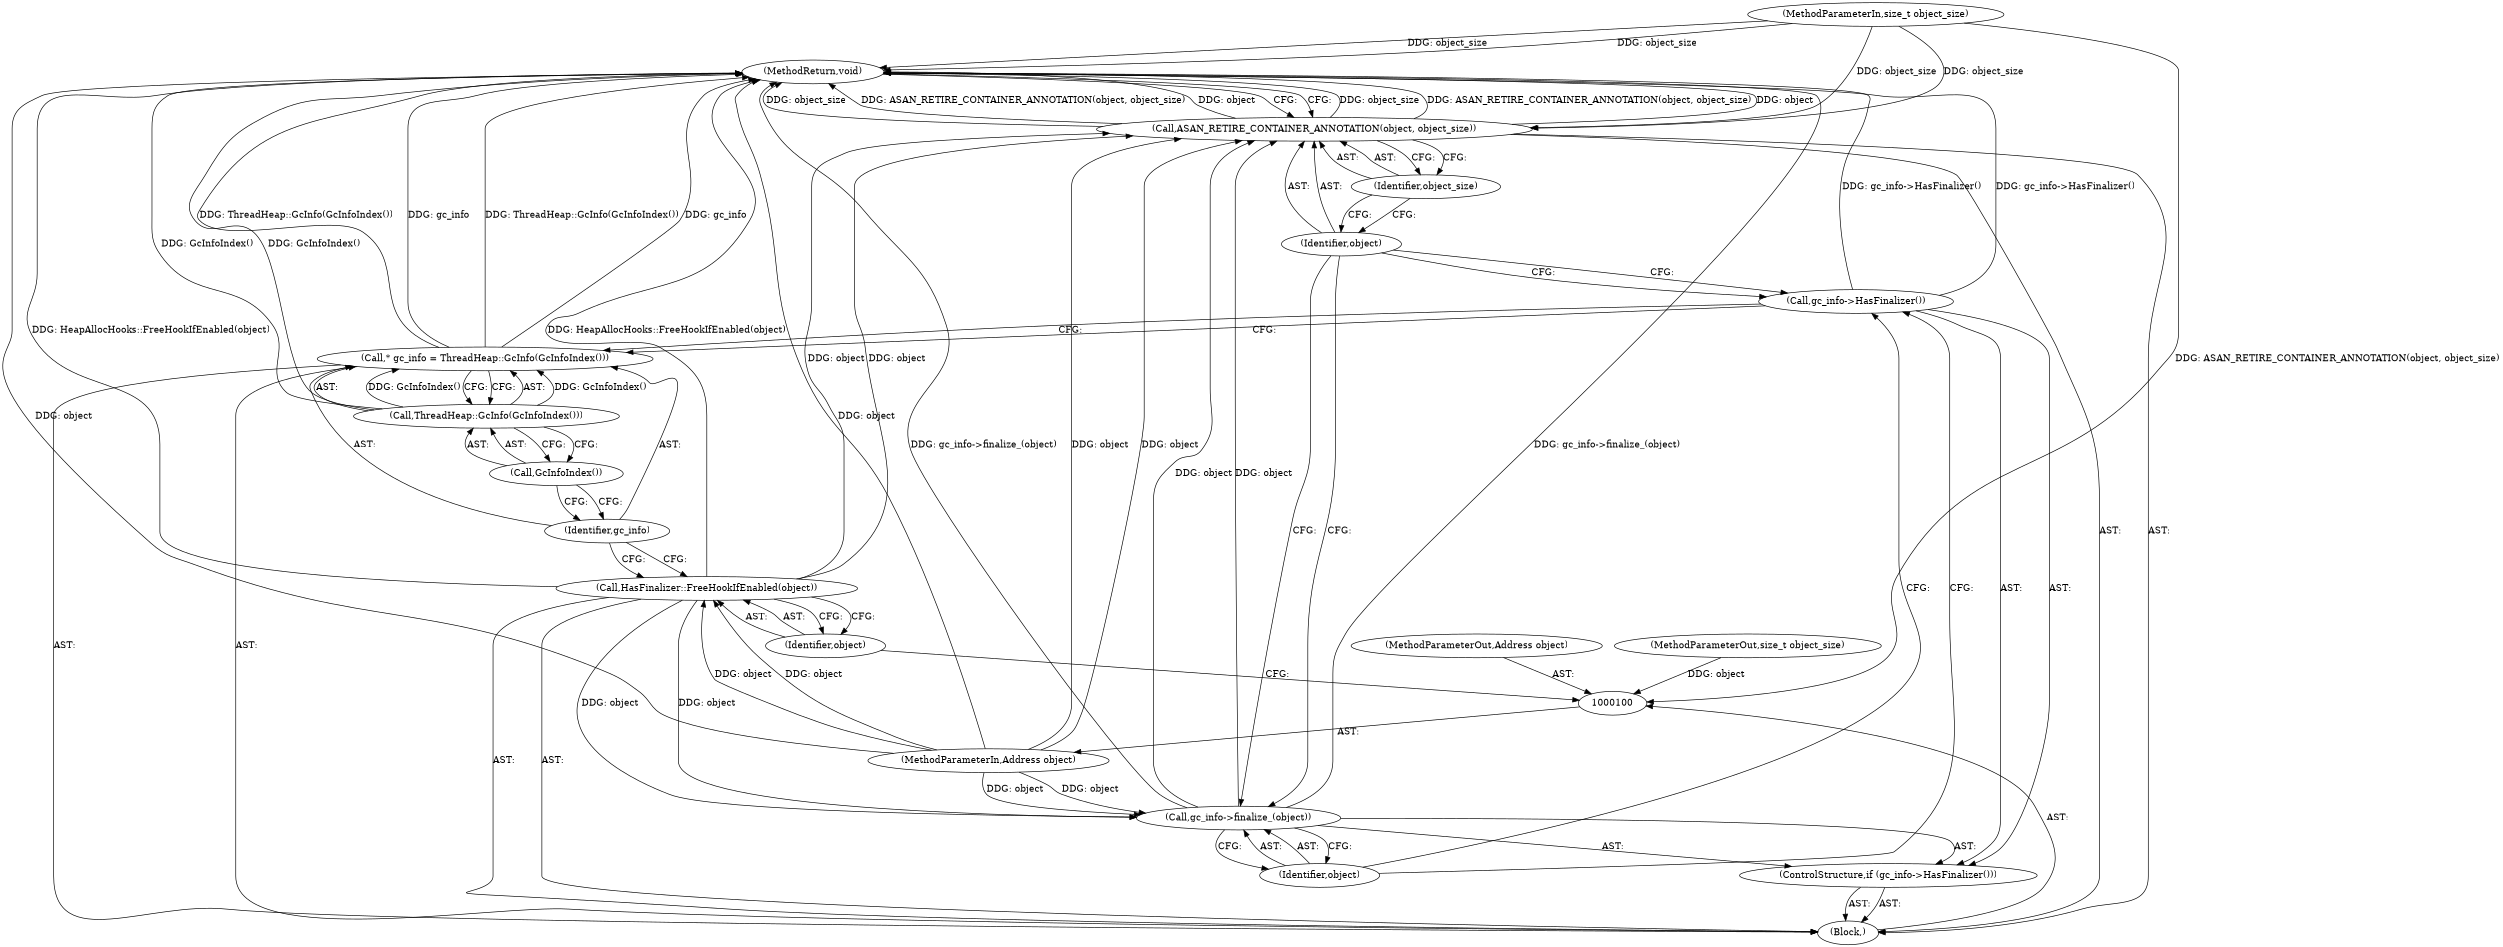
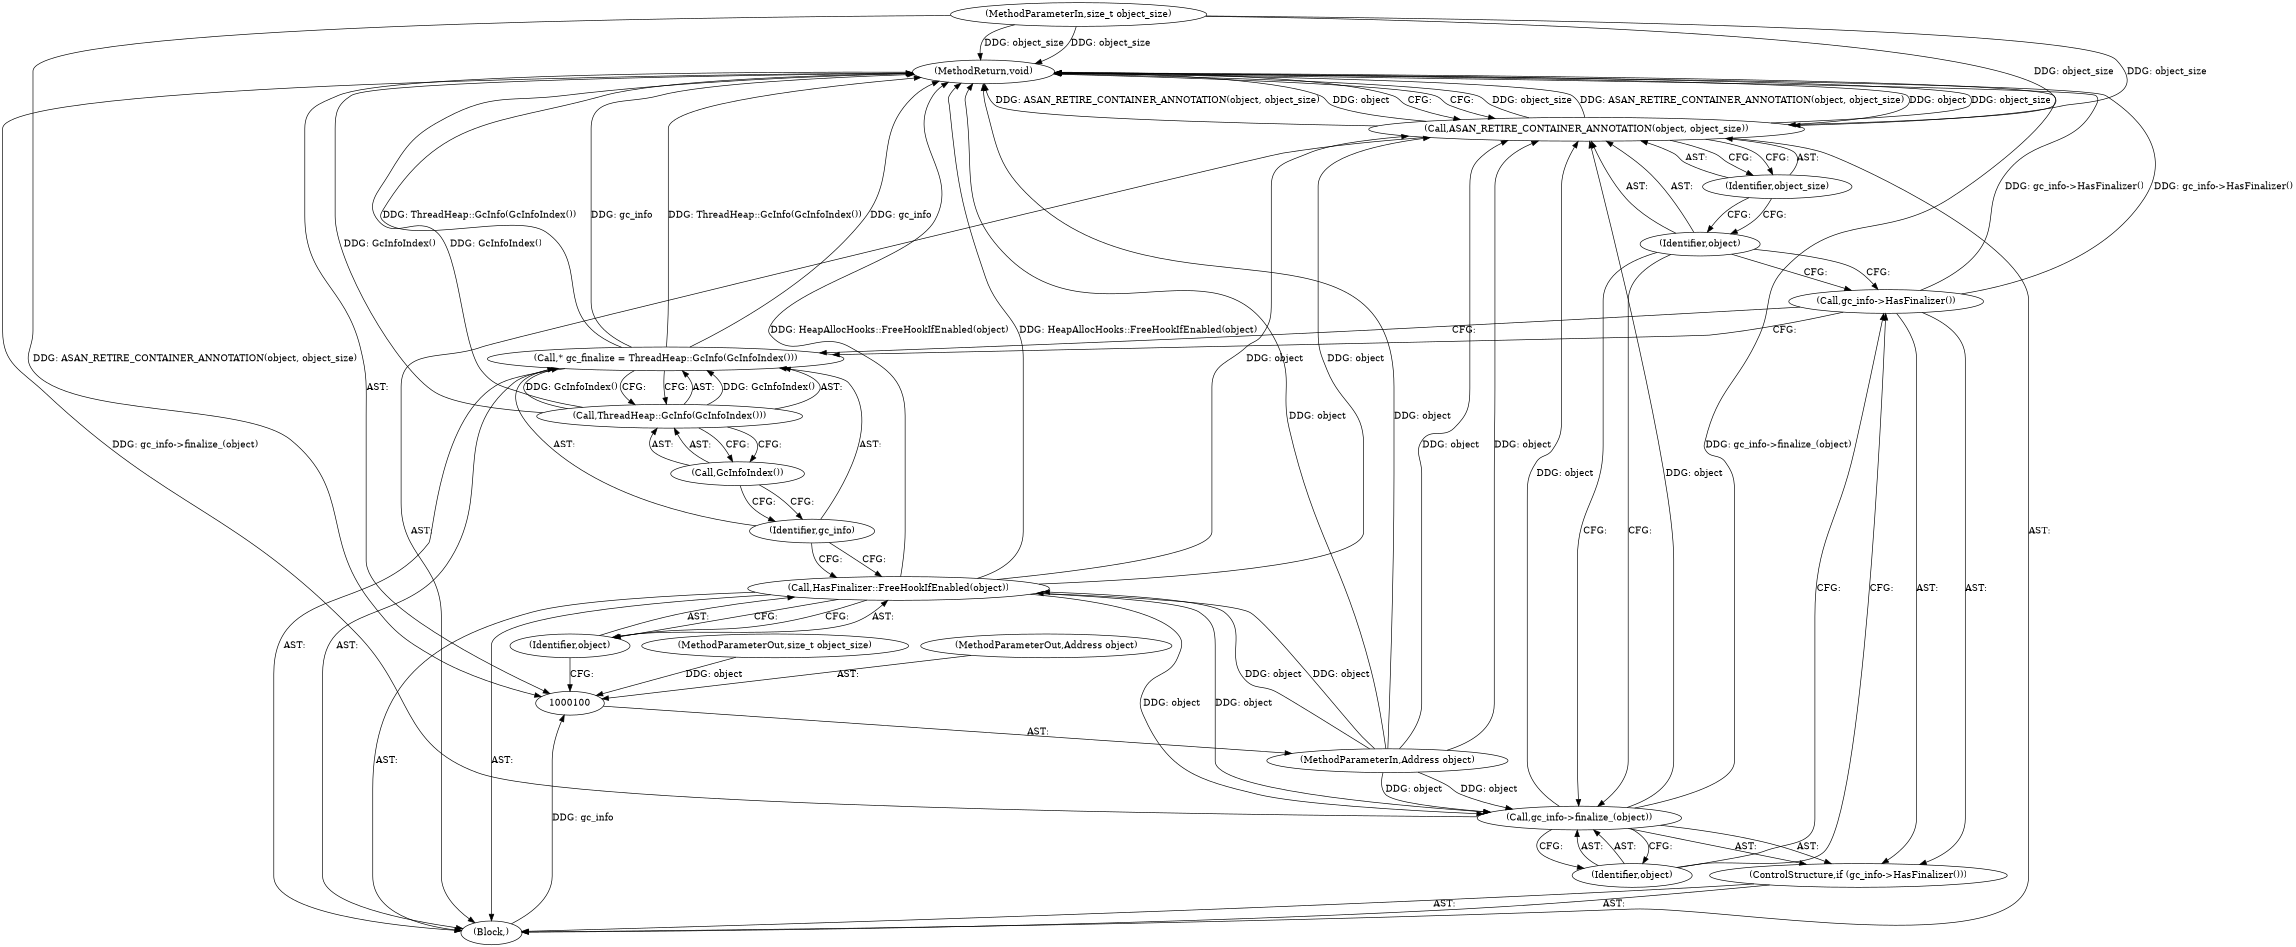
edge "(MethodReturn,void)" -> "1000100": added, label "AST:"
node "(Call,* gc_info = ThreadHeap::GcInfo(GcInfoIndex()))": label "(Call,* gc_info = ThreadHeap::GcInfo(GcInfoIndex()))" -> "(Call,* gc_finalize = ThreadHeap::GcInfo(GcInfoIndex()))"
edge "(Block,)" -> "1000100": label "AST: " -> "DDG: gc_info"
